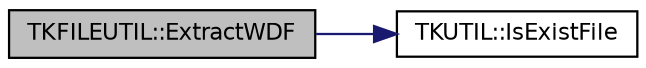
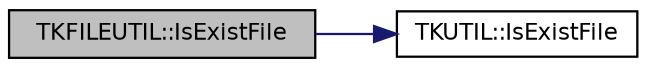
node "TKFILEUTIL::ExtractWDF": label "TKFILEUTIL::ExtractWDF" -> "TKFILEUTIL::IsExistFile"
